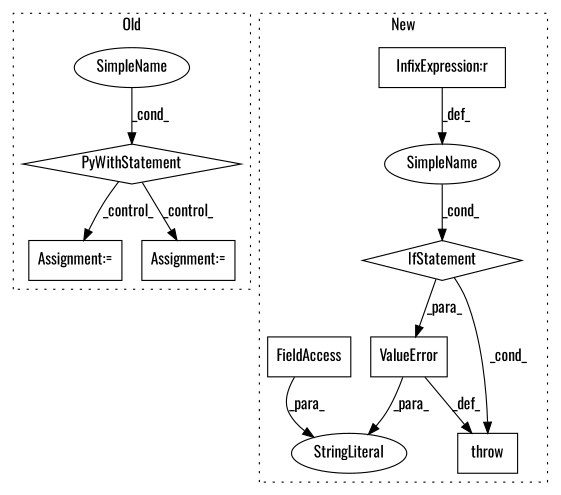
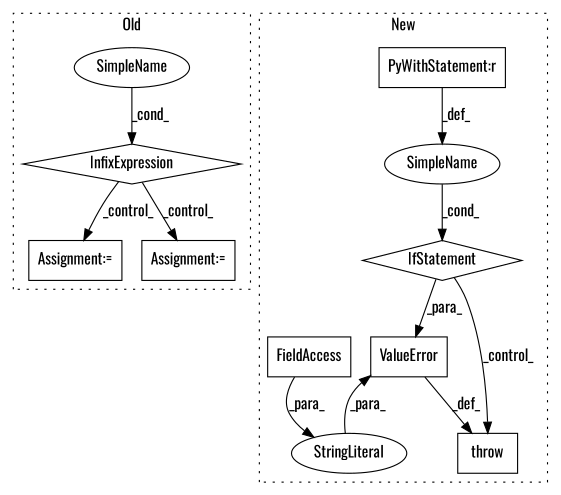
node "InfixExpression:r": label "InfixExpression:r" -> "PyWithStatement:r"
node "PyWithStatement": label "PyWithStatement" -> "InfixExpression"
edge "IfStatement" -> "throw": label "_cond_" -> "_control_"
edge "ValueError" -> "StringLiteral": reversed
